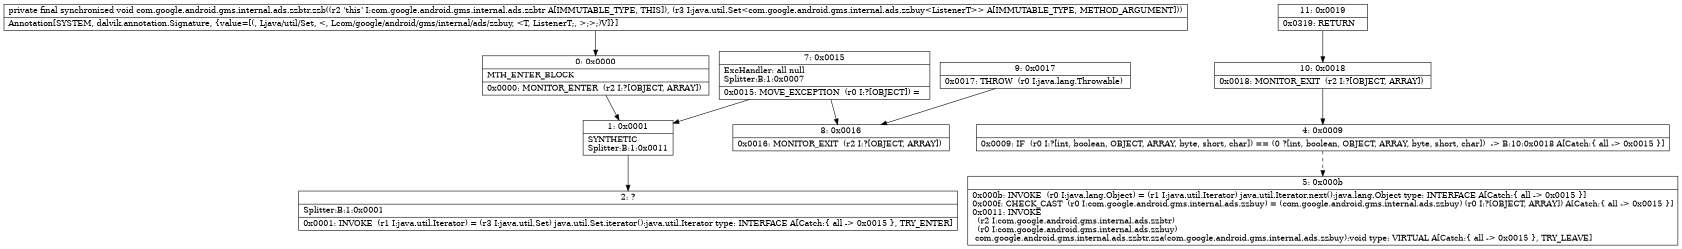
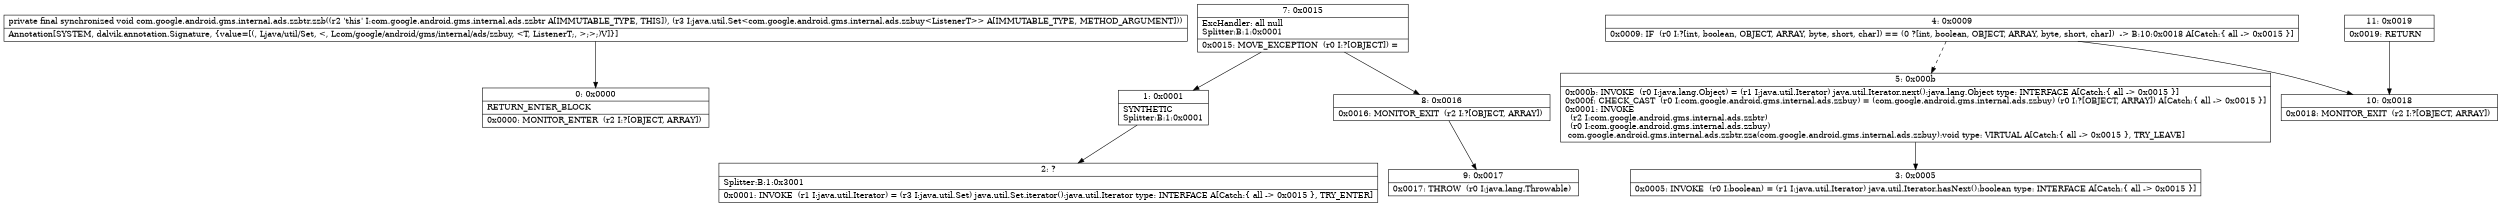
node "11: 0x0019": text "0x0319: RETURN" -> "0x0019: RETURN"
node "0: 0x0000": text "MTH_ENTER_BLOCK" -> "RETURN_ENTER_BLOCK"
node "7: 0x0015": text "Splitter:B:1:0x0007" -> "Splitter:B:1:0x0001"
edge "10: 0x0018" -> "4: 0x0009": reversed
edge "0: 0x0000" -> "1: 0x0001": removed
edge "9: 0x0017" -> "8: 0x0016": reversed
node "1: 0x0001": text "Splitter:B:1:0x0011" -> "Splitter:B:1:0x0001"
node "3: 0x0005": added
node "2: ?": text "Splitter:B:1:0x0001" -> "Splitter:B:1:0x3001"
node "5: 0x000b": text "0x0011: INVOKE" -> "0x0001: INVOKE"
